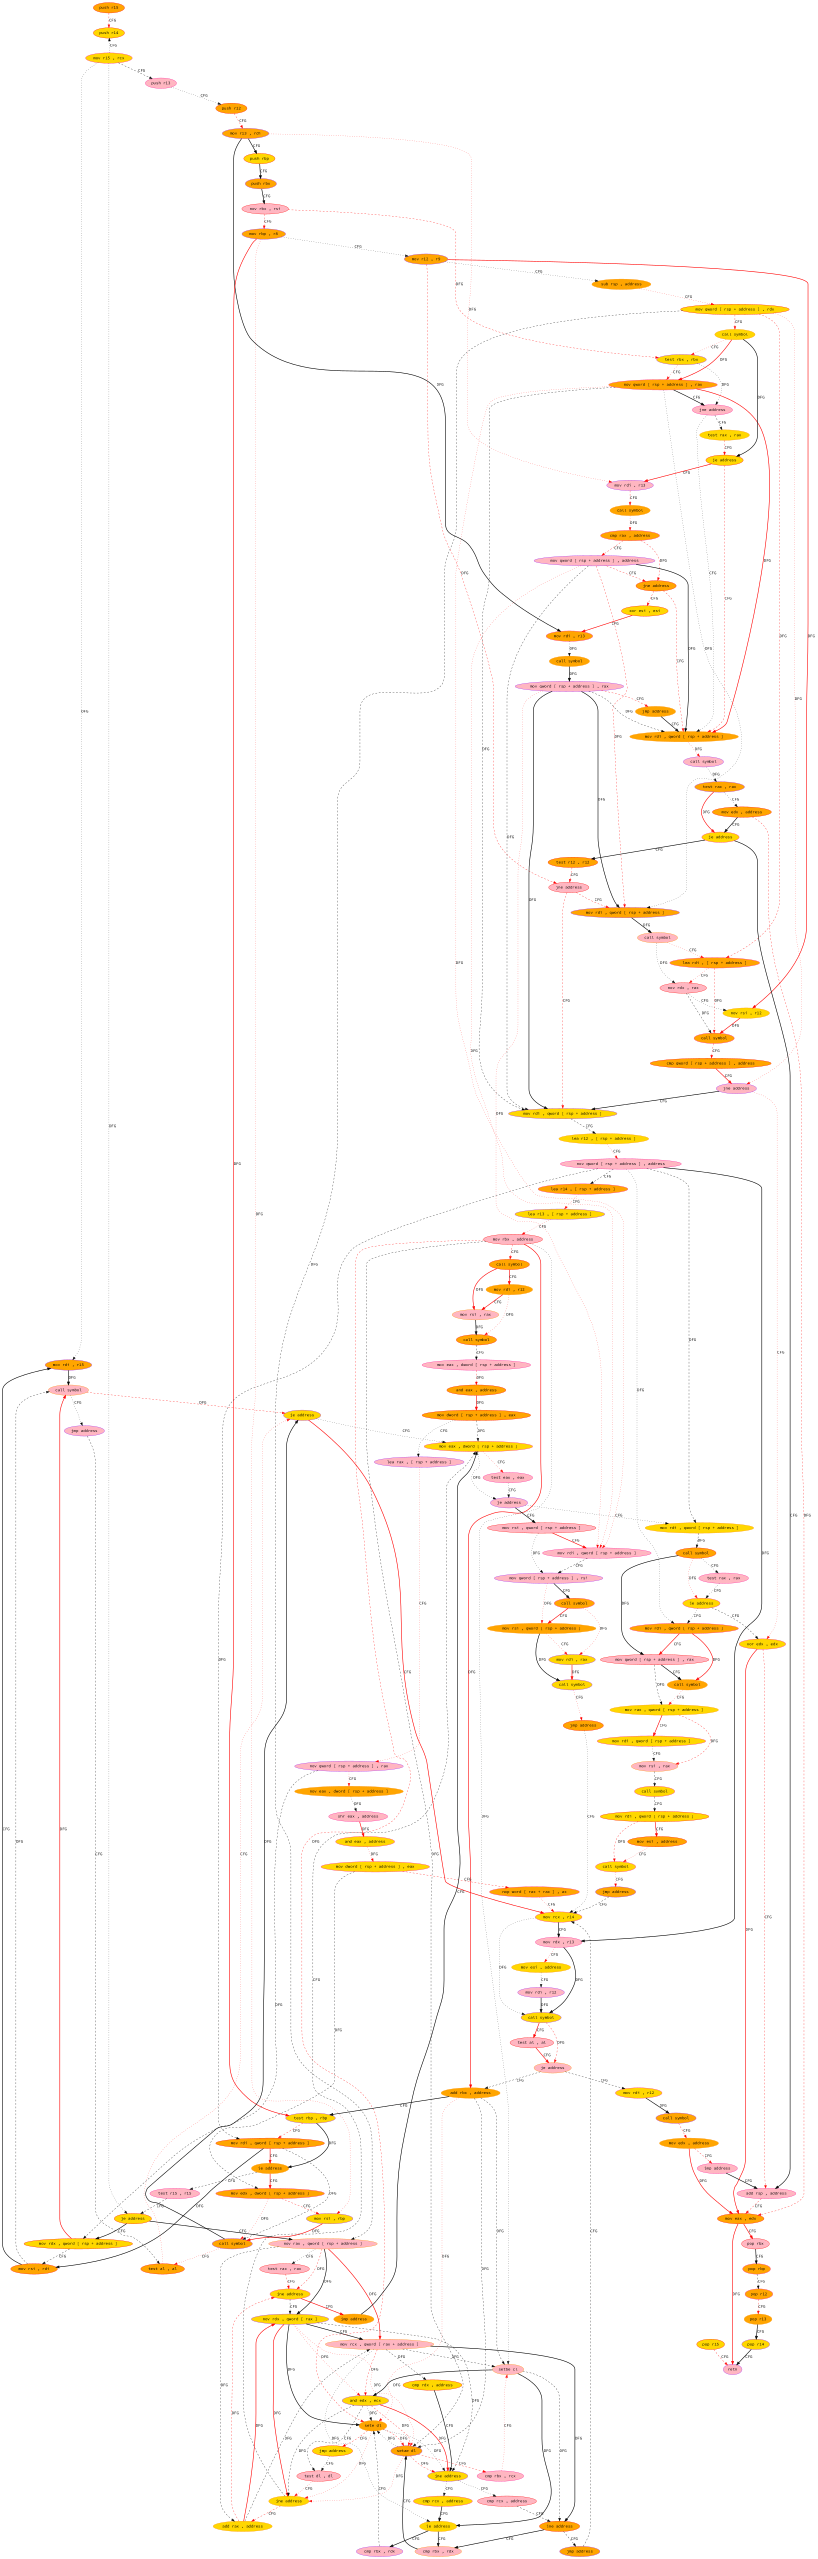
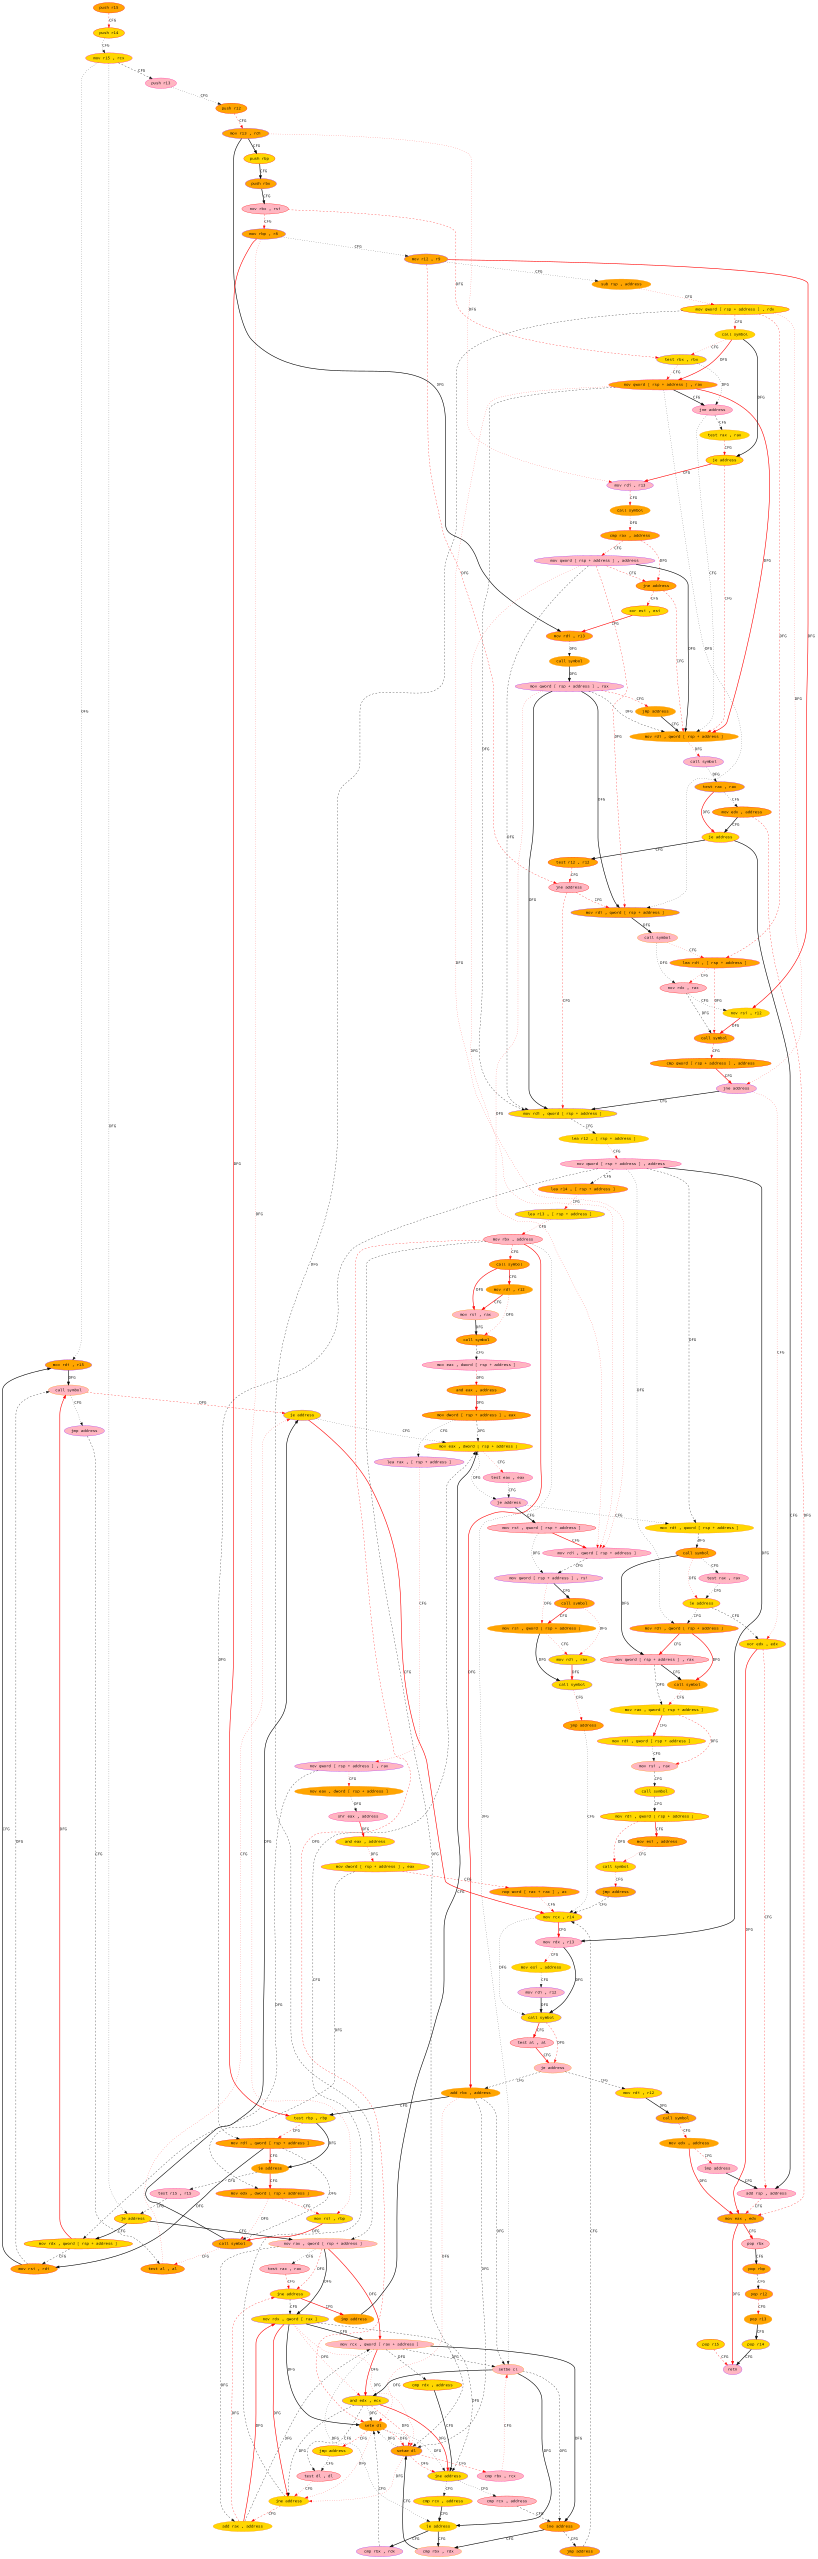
edge "mov r15 , rcx" -> "push r14": reversed
edge "mov rcx , r14" -> "mov rdx , r13": color black -> red
node "mov eax , edx": color red -> purple
edge "mov rcx , qword [ rax + address ]" -> "and edx , ecx": style dashed -> bold
